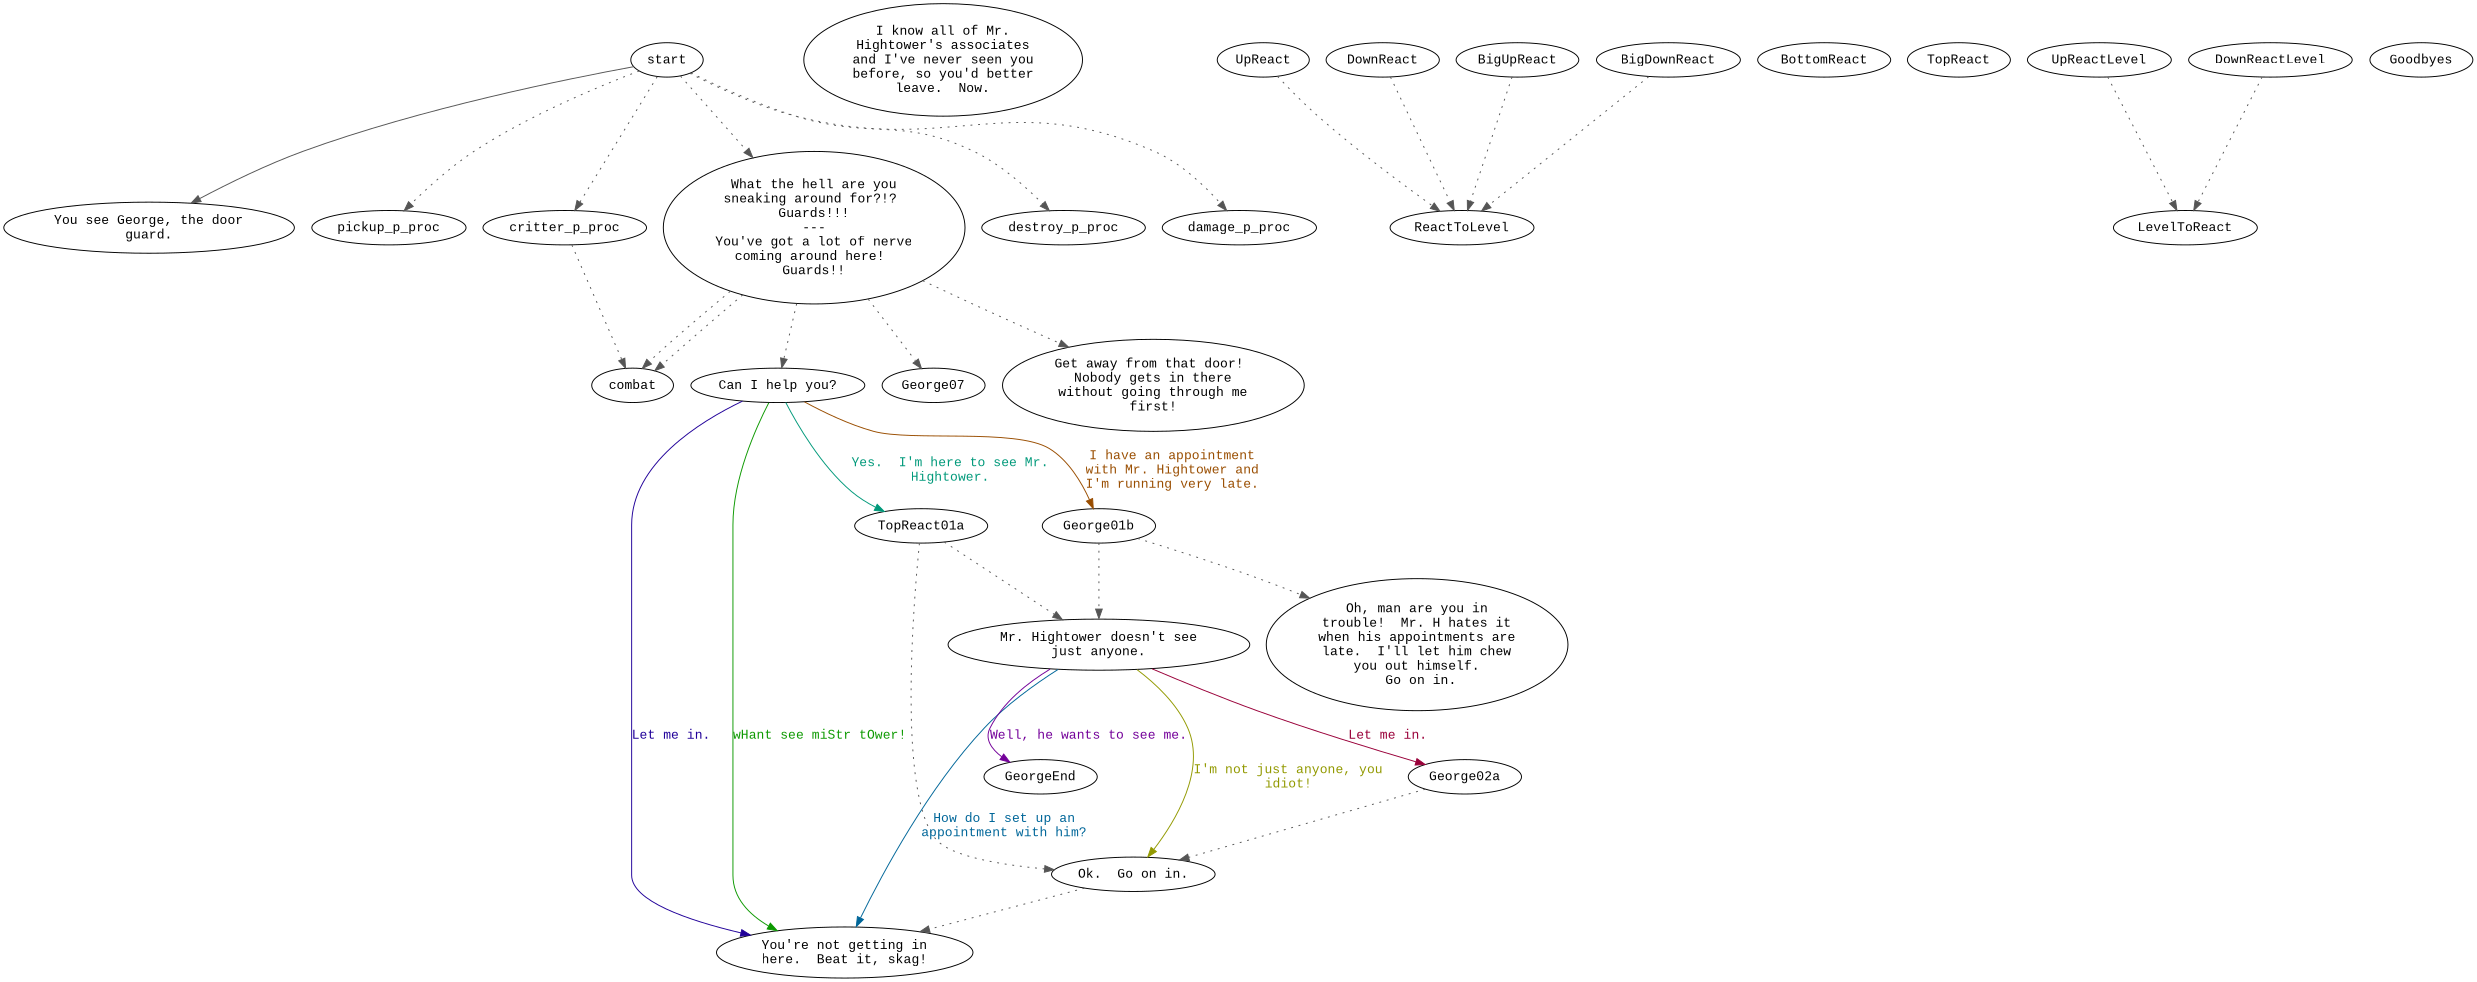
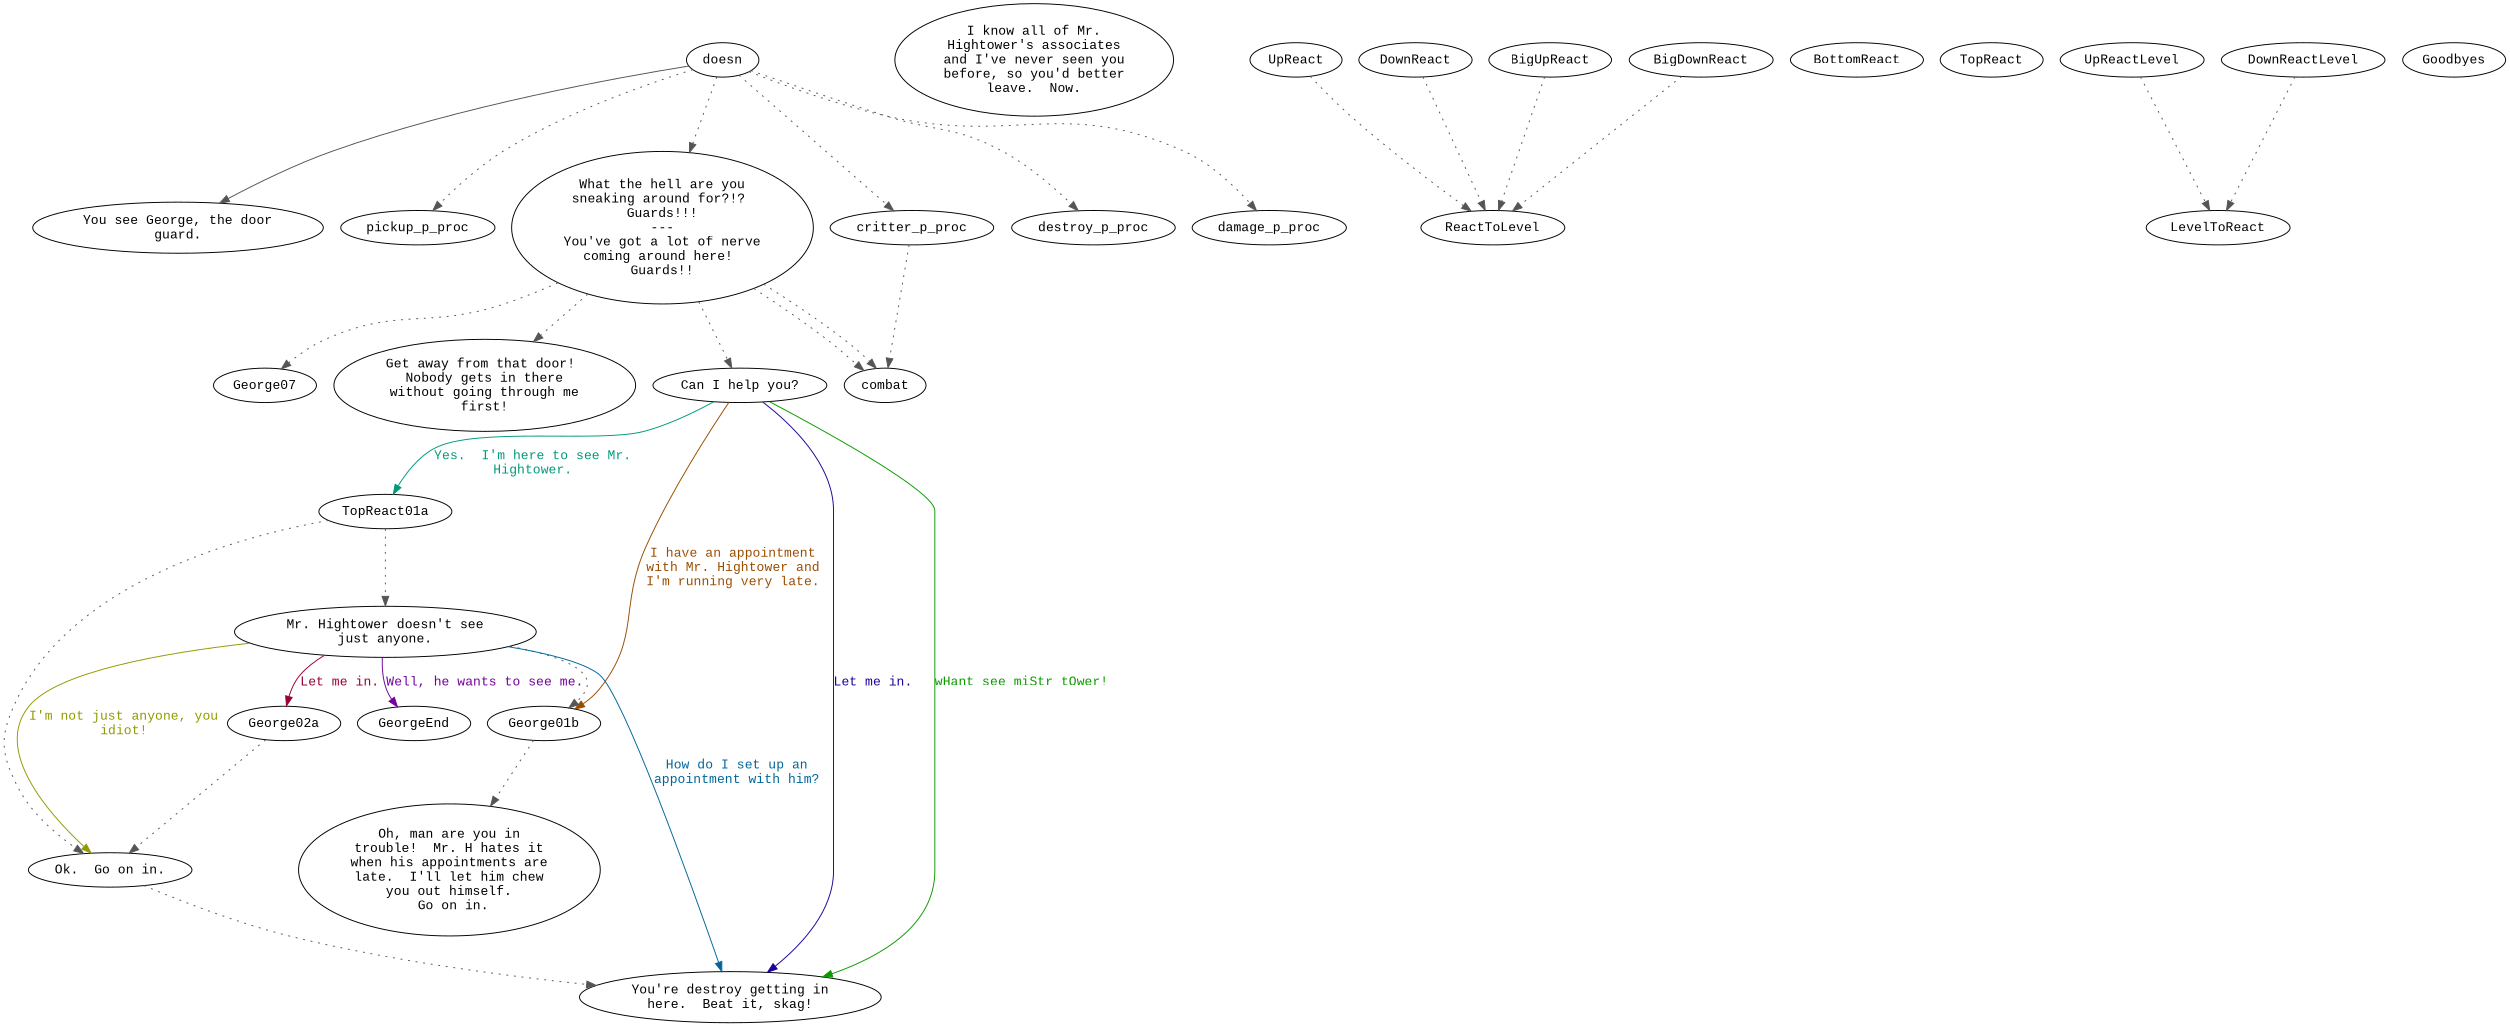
node "start": label "start" -> "doesn"
edge "George01b" -> "Mr. Hightower doesn't see just anyone.": reversed
node "You're not getting in here.  Beat it, skag!": label "You're not getting in here.  Beat it, skag!" -> "You're destroy getting in here.  Beat it, skag!"
